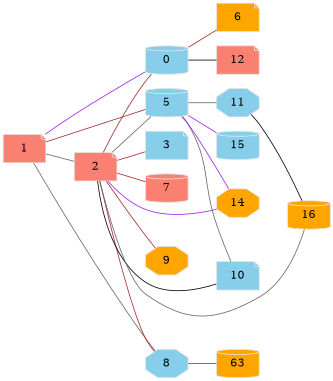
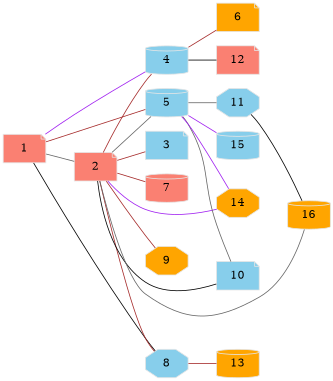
node "0": label "0" -> "4"
edge "1" -- "8": color gray40 -> black
node "63": label "63" -> "13"
